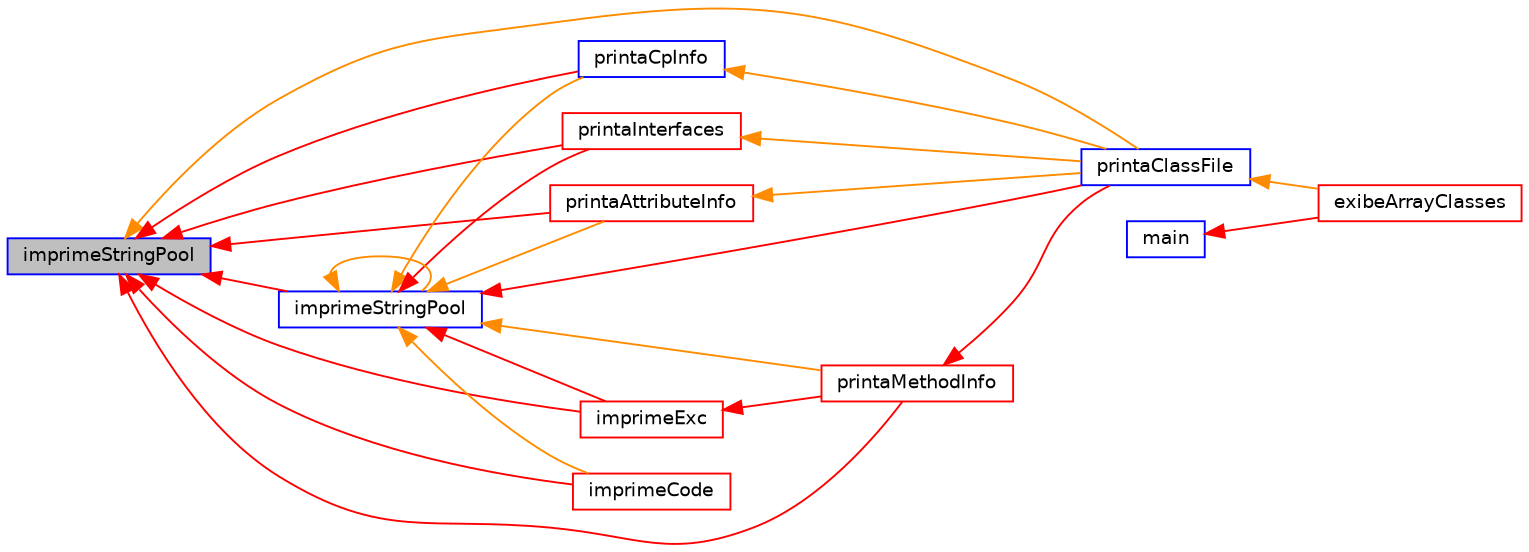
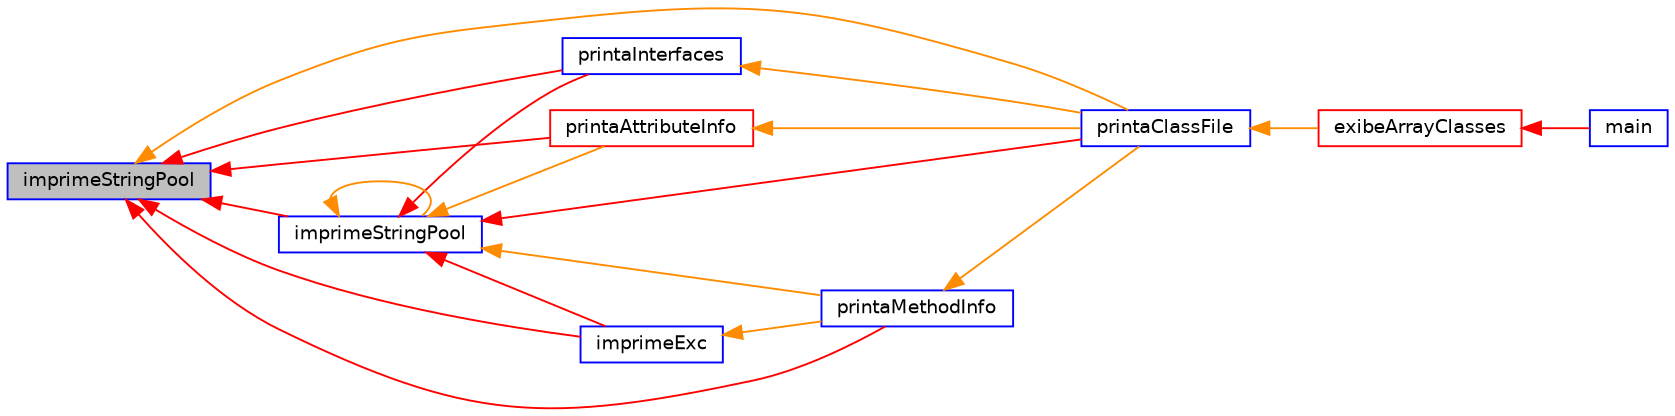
node "printaCpInfo": removed
node "printaInterfaces": color red -> blue
edge "exibeArrayClasses" -> "main": reversed
edge "printaClassFile" -> "printaMethodInfo": color red -> darkorange
node "printaMethodInfo": color red -> blue
edge "printaMethodInfo" -> "imprimeExc": color red -> darkorange
node "imprimeExc": color red -> blue
node "imprimeCode": removed
